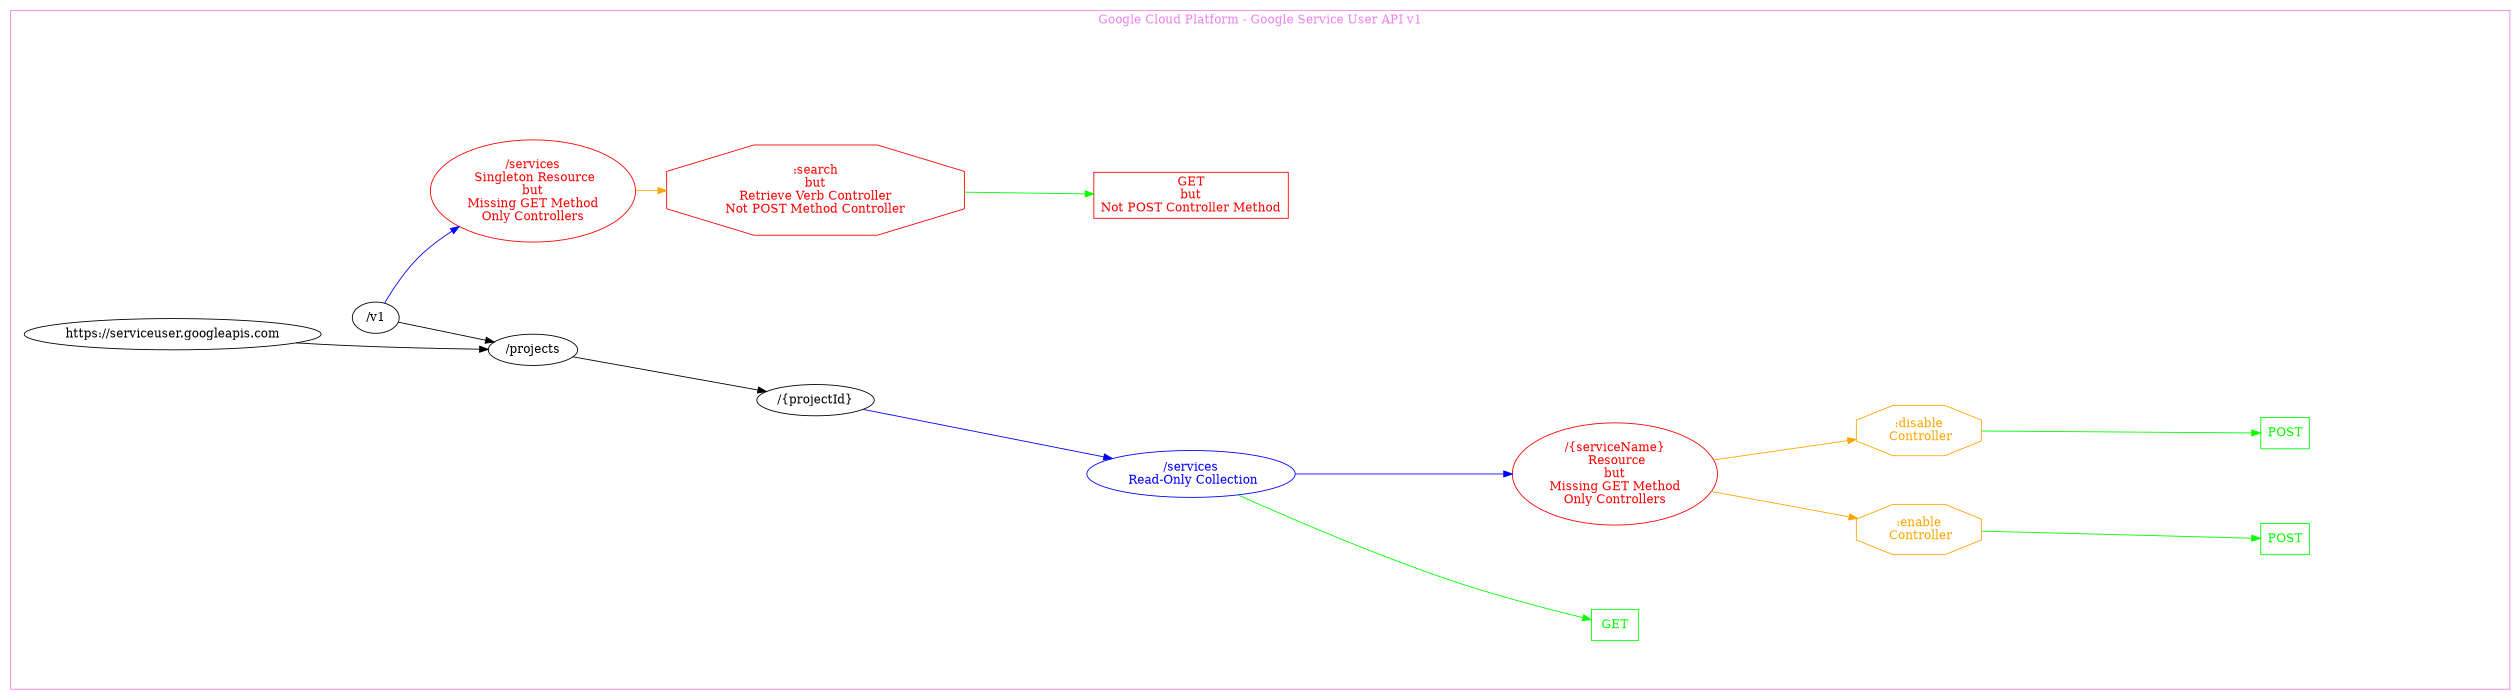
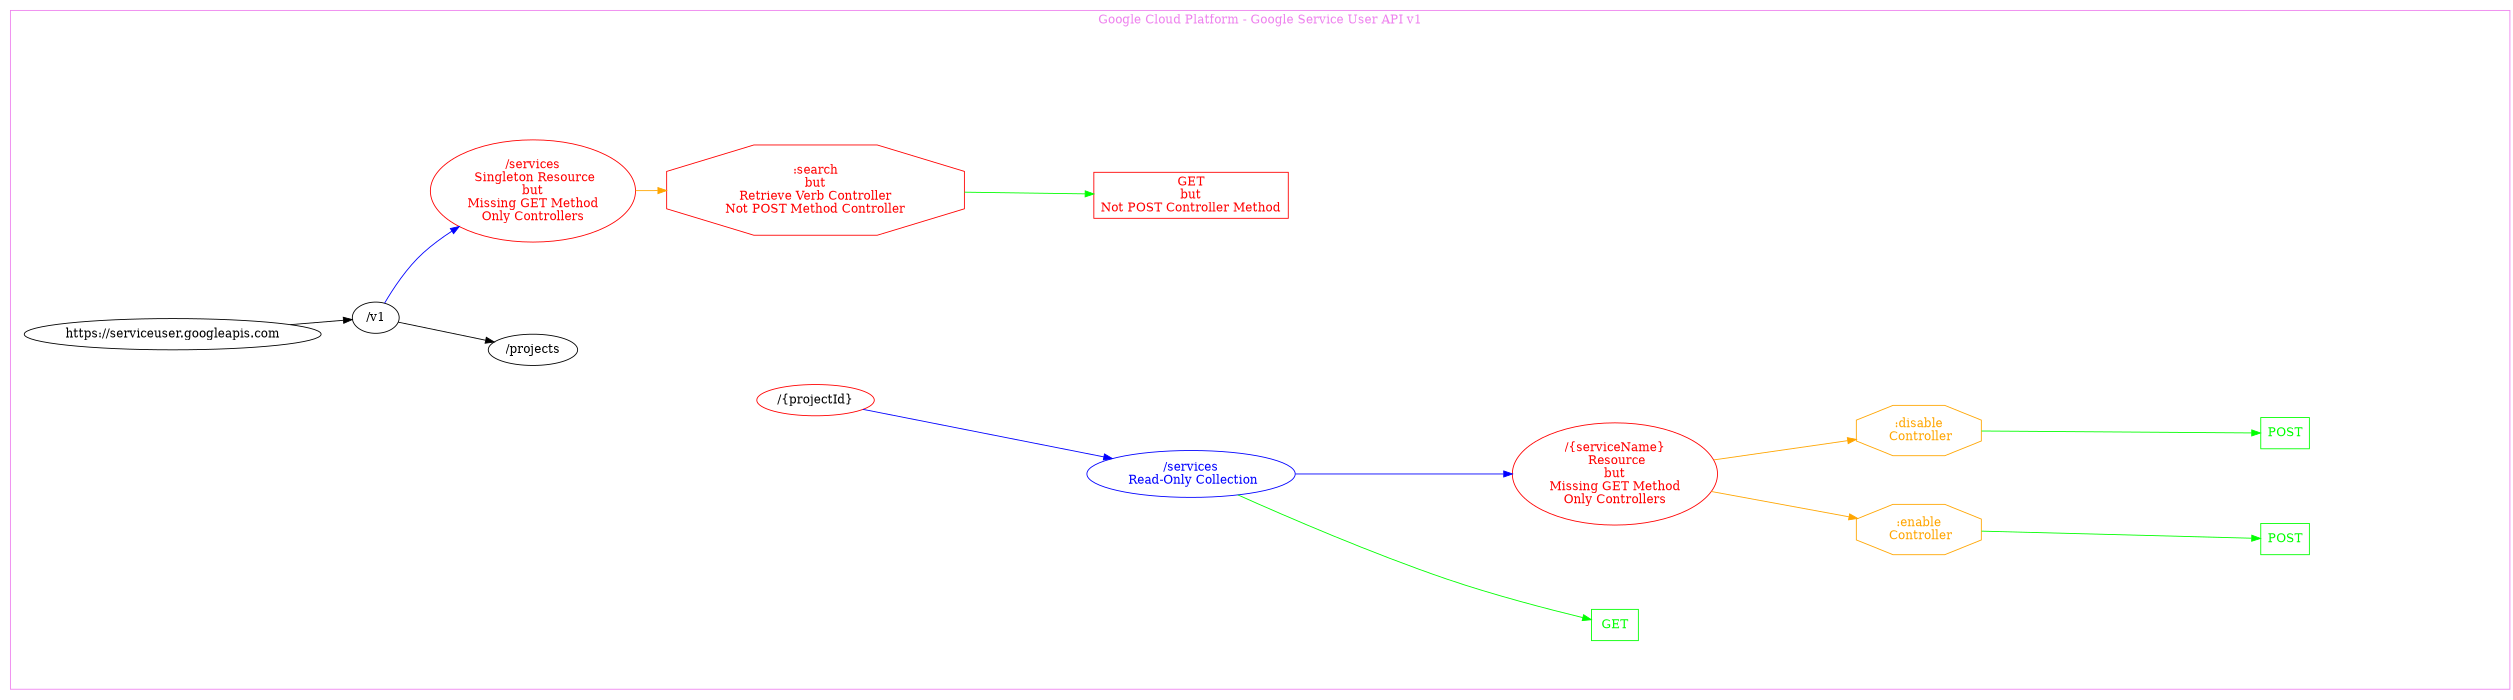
edge "https://serviceuser.googleapis.com" -> "/projects": now "https://serviceuser.googleapis.com" -> "/v1"
edge "/projects" -> "/{projectId}": removed
node "/{projectId}": color black -> red
